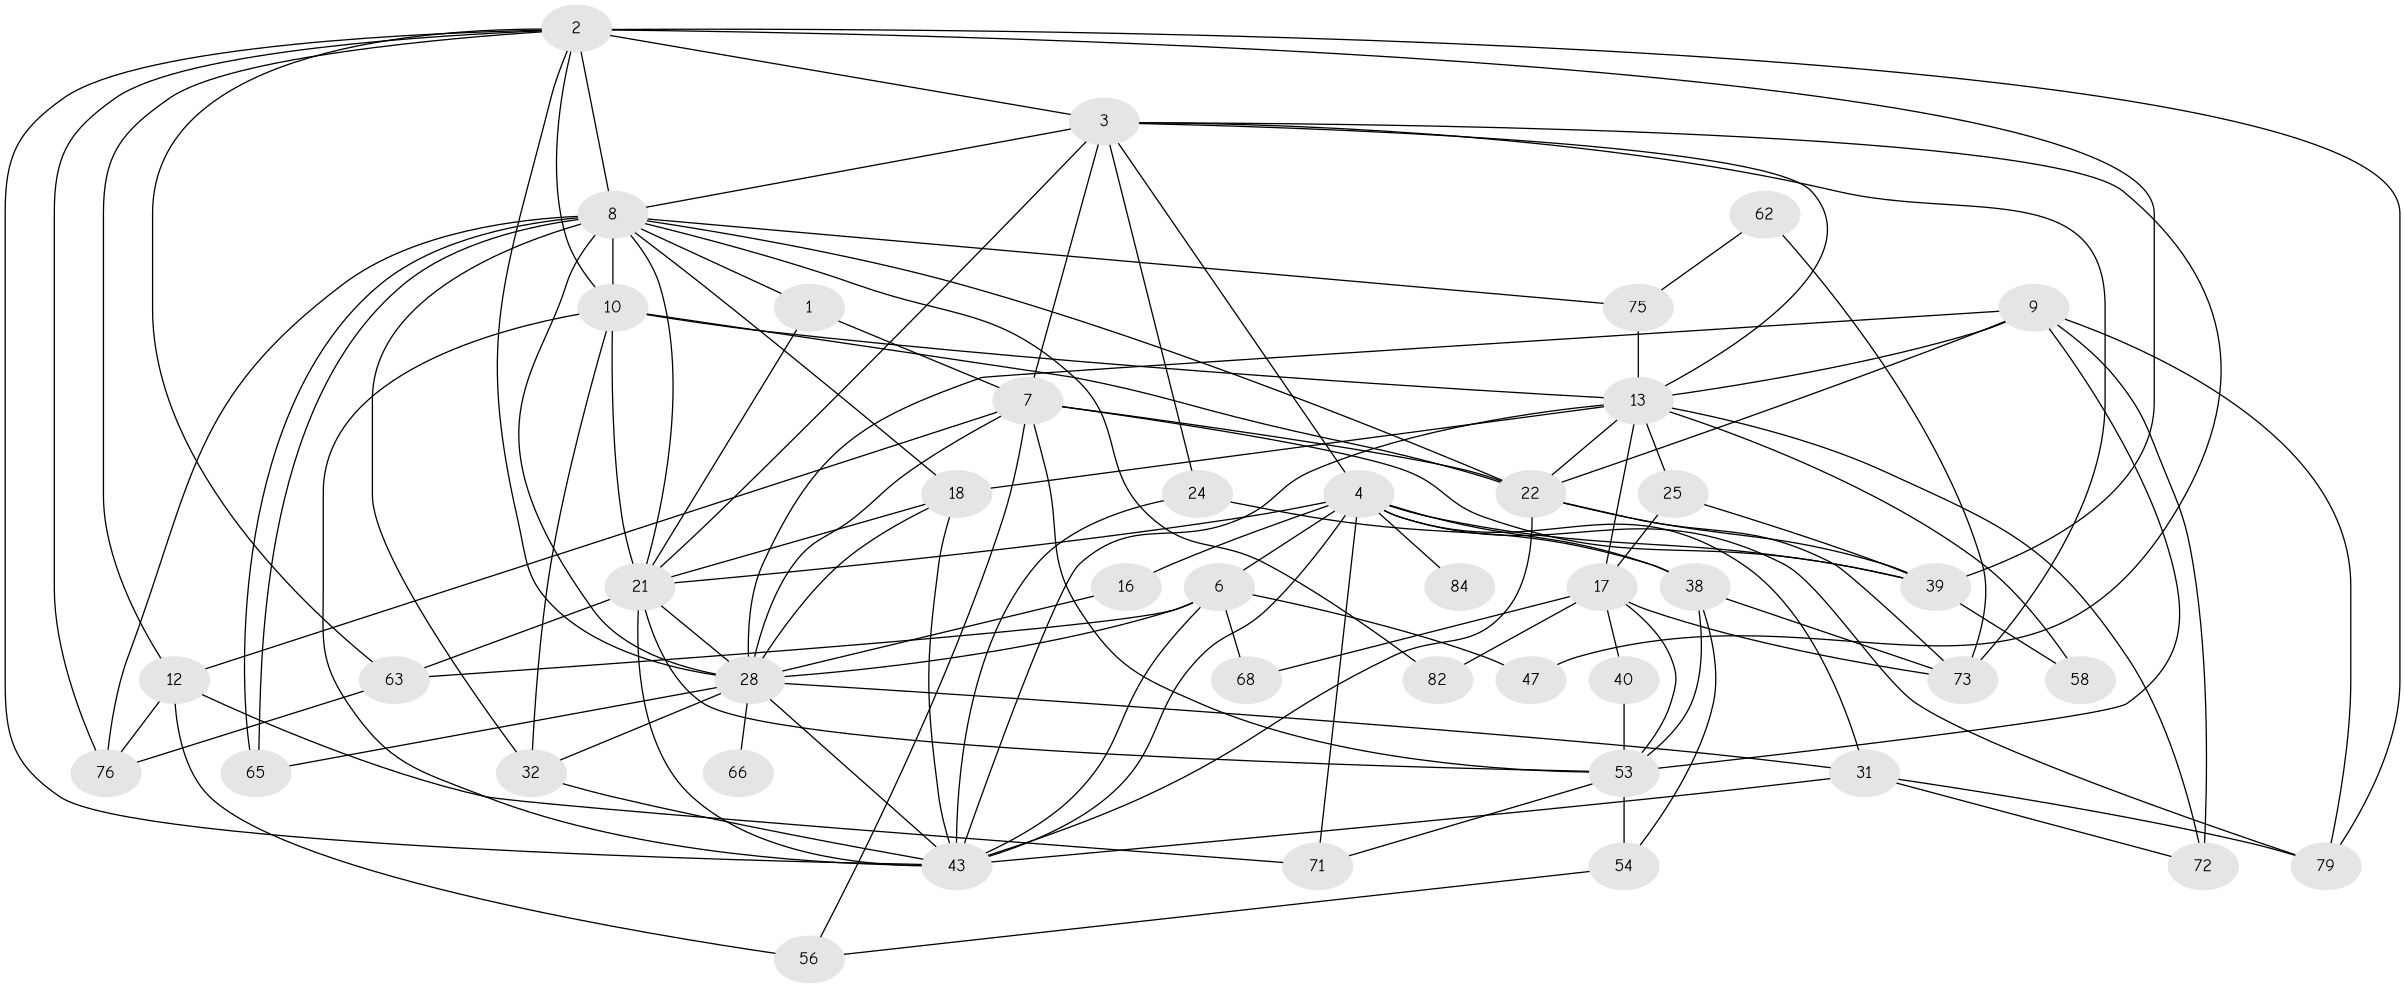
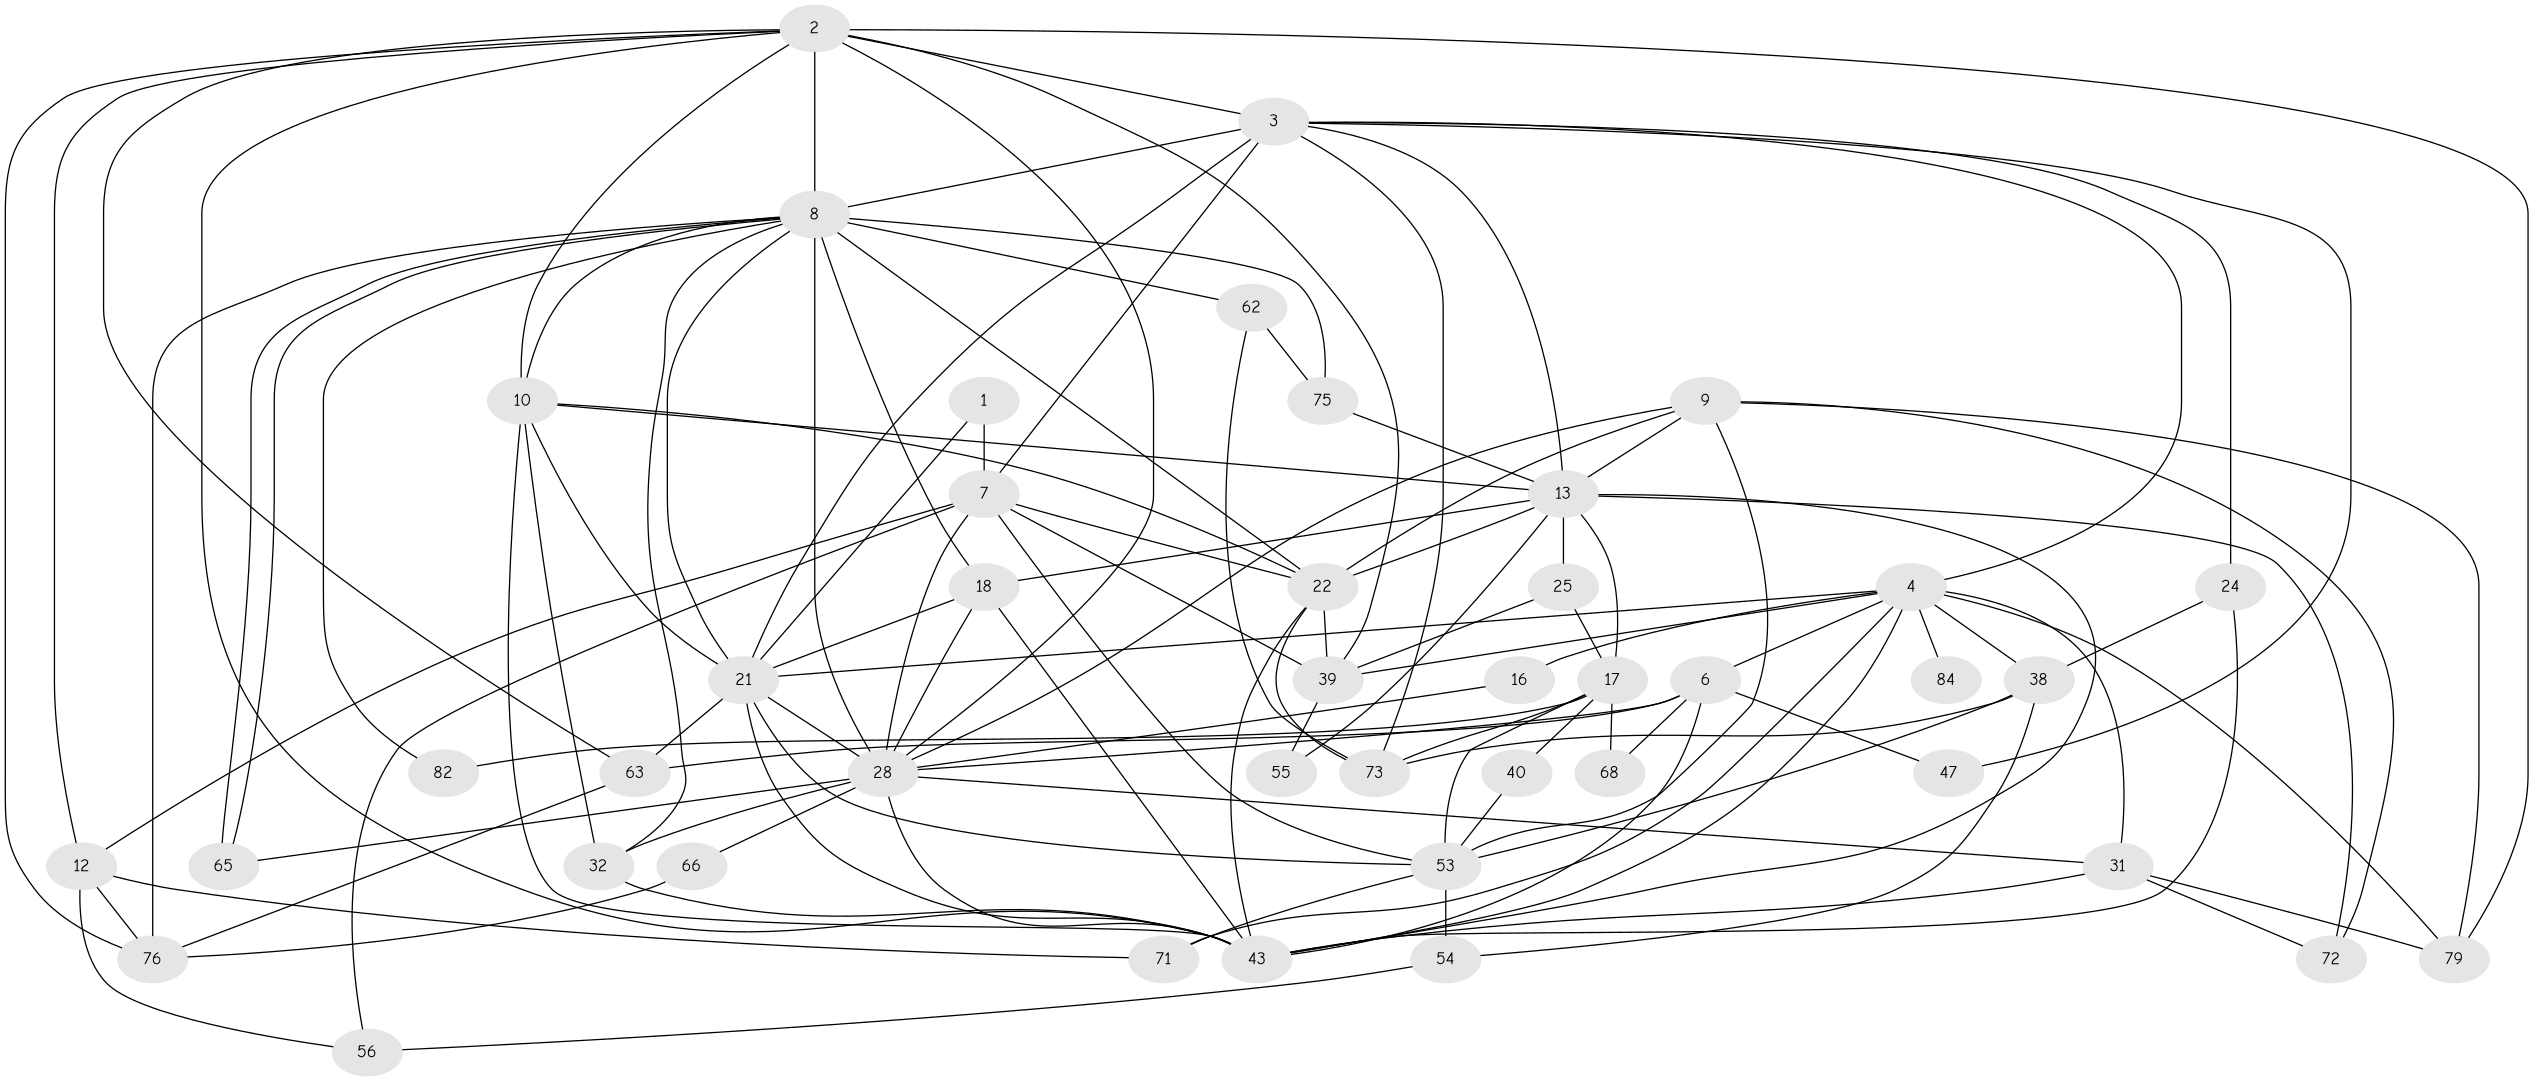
edge "8" -- "1": now "8" -- "62"
node "58": label "58" -> "55"
edge "66" -- "76": added
